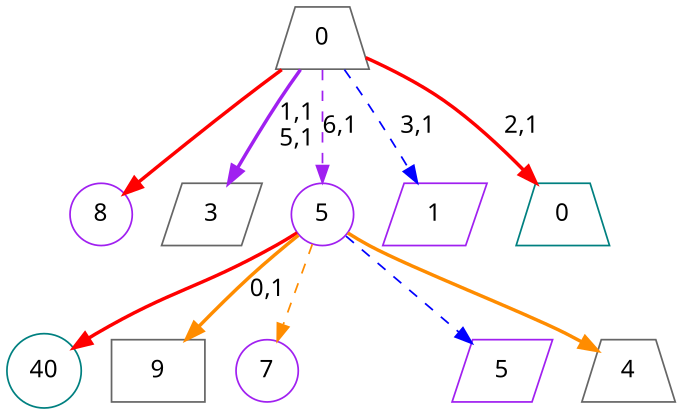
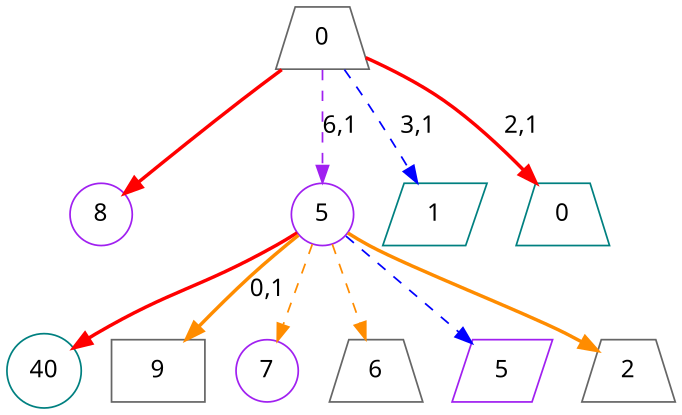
node "3": removed
node "1": color purple -> teal
node "6": added
node "4": label "4" -> "2"
